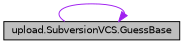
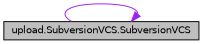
node "upload.SubversionVCS.GuessBase": label "upload.SubversionVCS.GuessBase" -> "upload.SubversionVCS.SubversionVCS"
